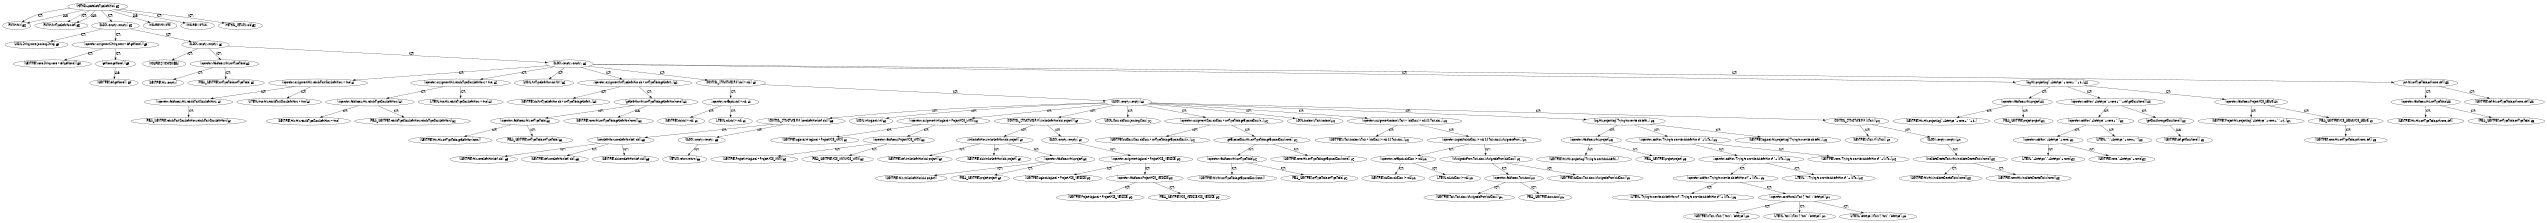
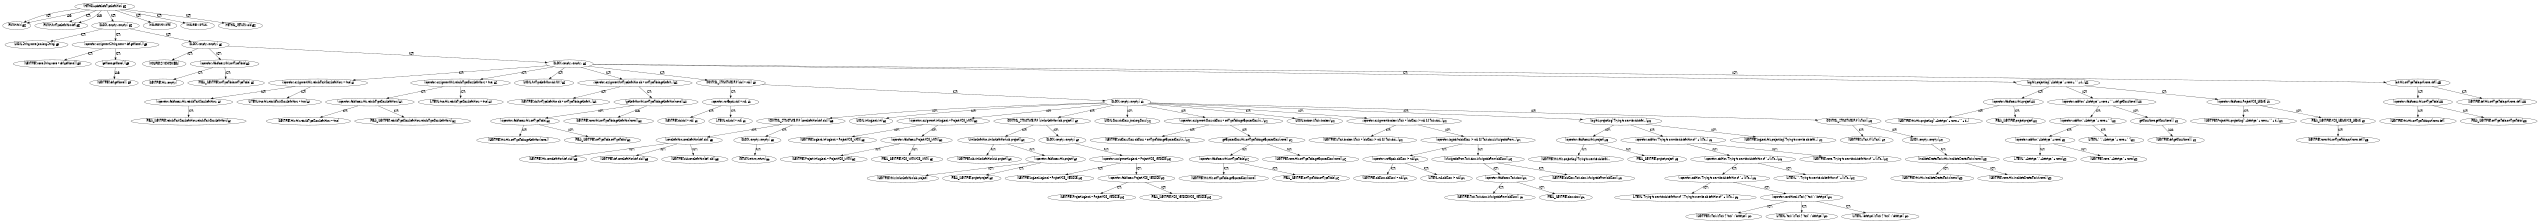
edge "(METHOD,updateDataTypeDefinition)" -> "(MODIFIER,PRIVATE)": label "DDG: " -> "AST: "
node "(<operator>.assignment,int logLevel = Project.MSG_WARN)": text "768" -> "668"
node "(IDENTIFIER,def,similarDefinition(old, project))": removed
